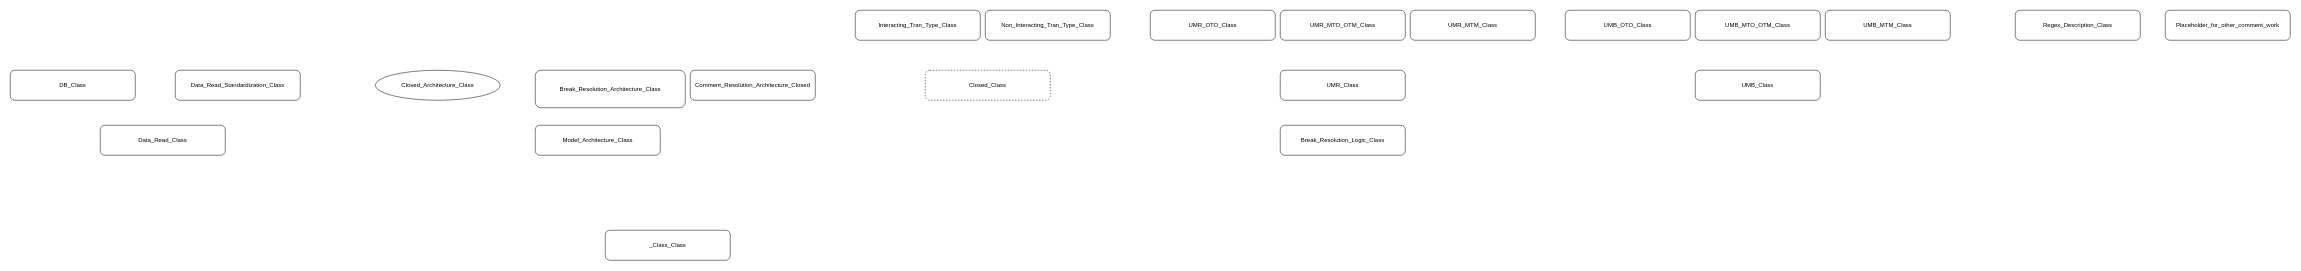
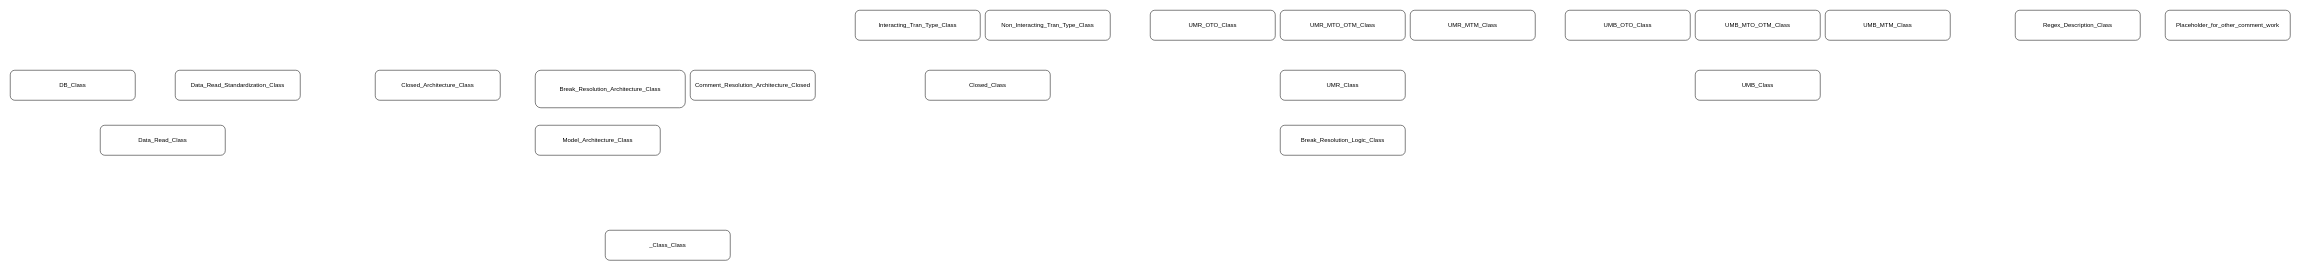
node "Closed_Architecture_Class": shape ellipse -> rounded rectangle
node "Closed_Class": style dashed -> solid
